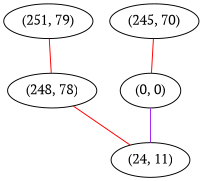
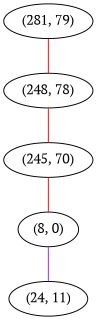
node "(251, 79)": label "(251, 79)" -> "(281, 79)"
node "(0, 0)": label "(0, 0)" -> "(8, 0)"
edge "(248, 78)" -- "(24, 11)": now "(248, 78)" -- "(245, 70)"
